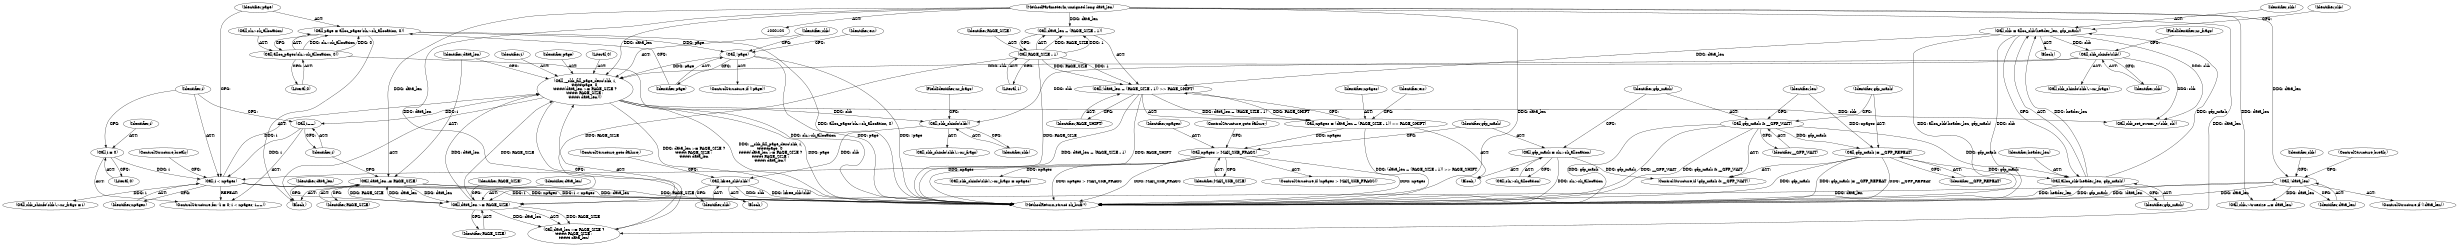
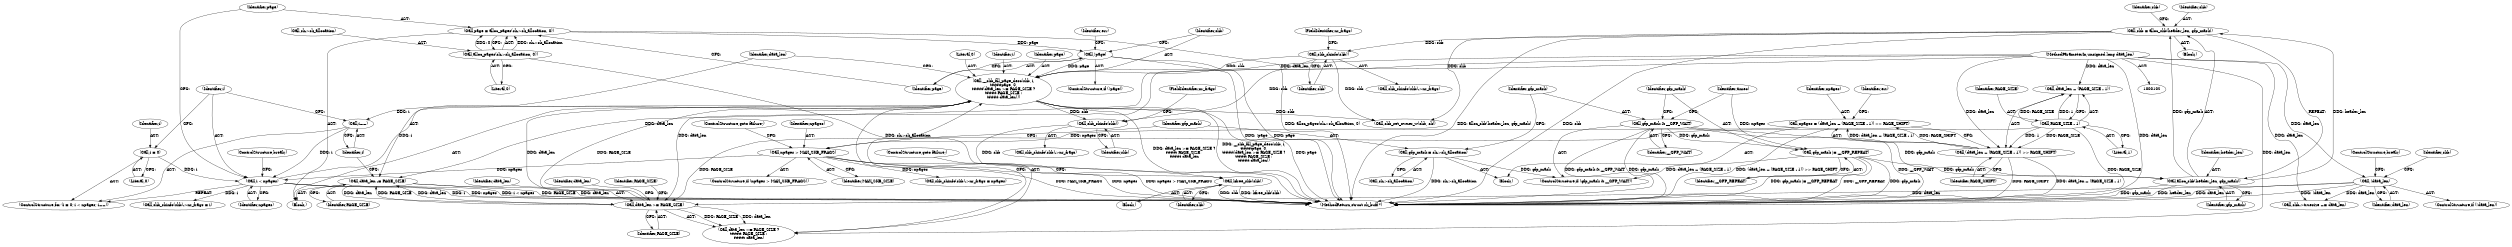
edge "(Call,skb = alloc_skb(header_len, gfp_mask))" -> "(Call,(data_len + (PAGE_SIZE - 1)) >> PAGE_SHIFT)": now "(MethodParameterIn,unsigned long data_len)" -> "(Call,(data_len + (PAGE_SIZE - 1)) >> PAGE_SHIFT)"
node "(Identifier,len)": label "(Identifier,len)" -> "(Identifier,timeo)"
edge "(Call,skb = alloc_skb(header_len, gfp_mask))" -> "(Call,alloc_skb(header_len, gfp_mask))": label "CFG: " -> "REPEAT: "
edge "(Call,gfp_mask |= __GFP_REPEAT)" -> "(ControlStructure,if (gfp_mask & __GFP_WAIT))": label "AST: " -> "DDG: data_len + (PAGE_SIZE - 1)"
